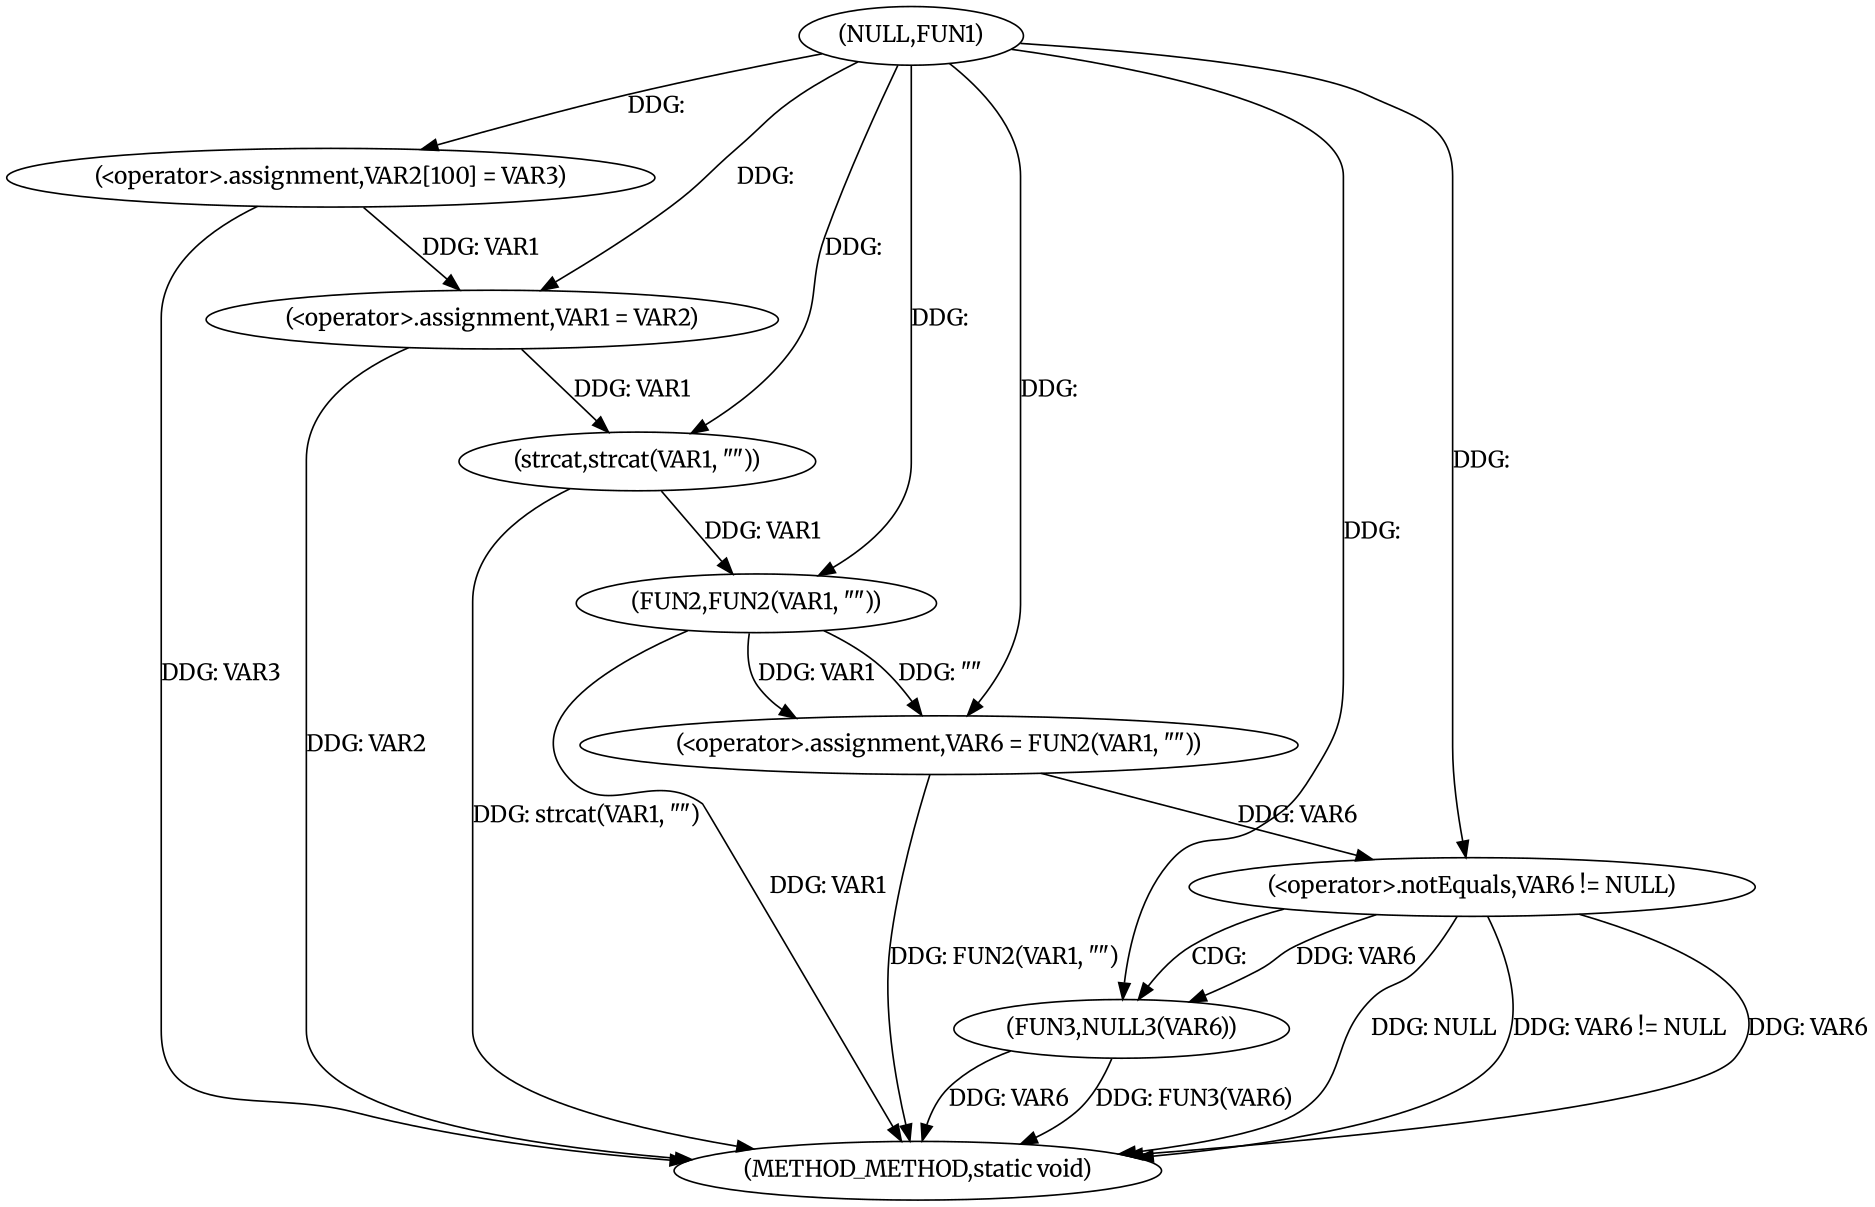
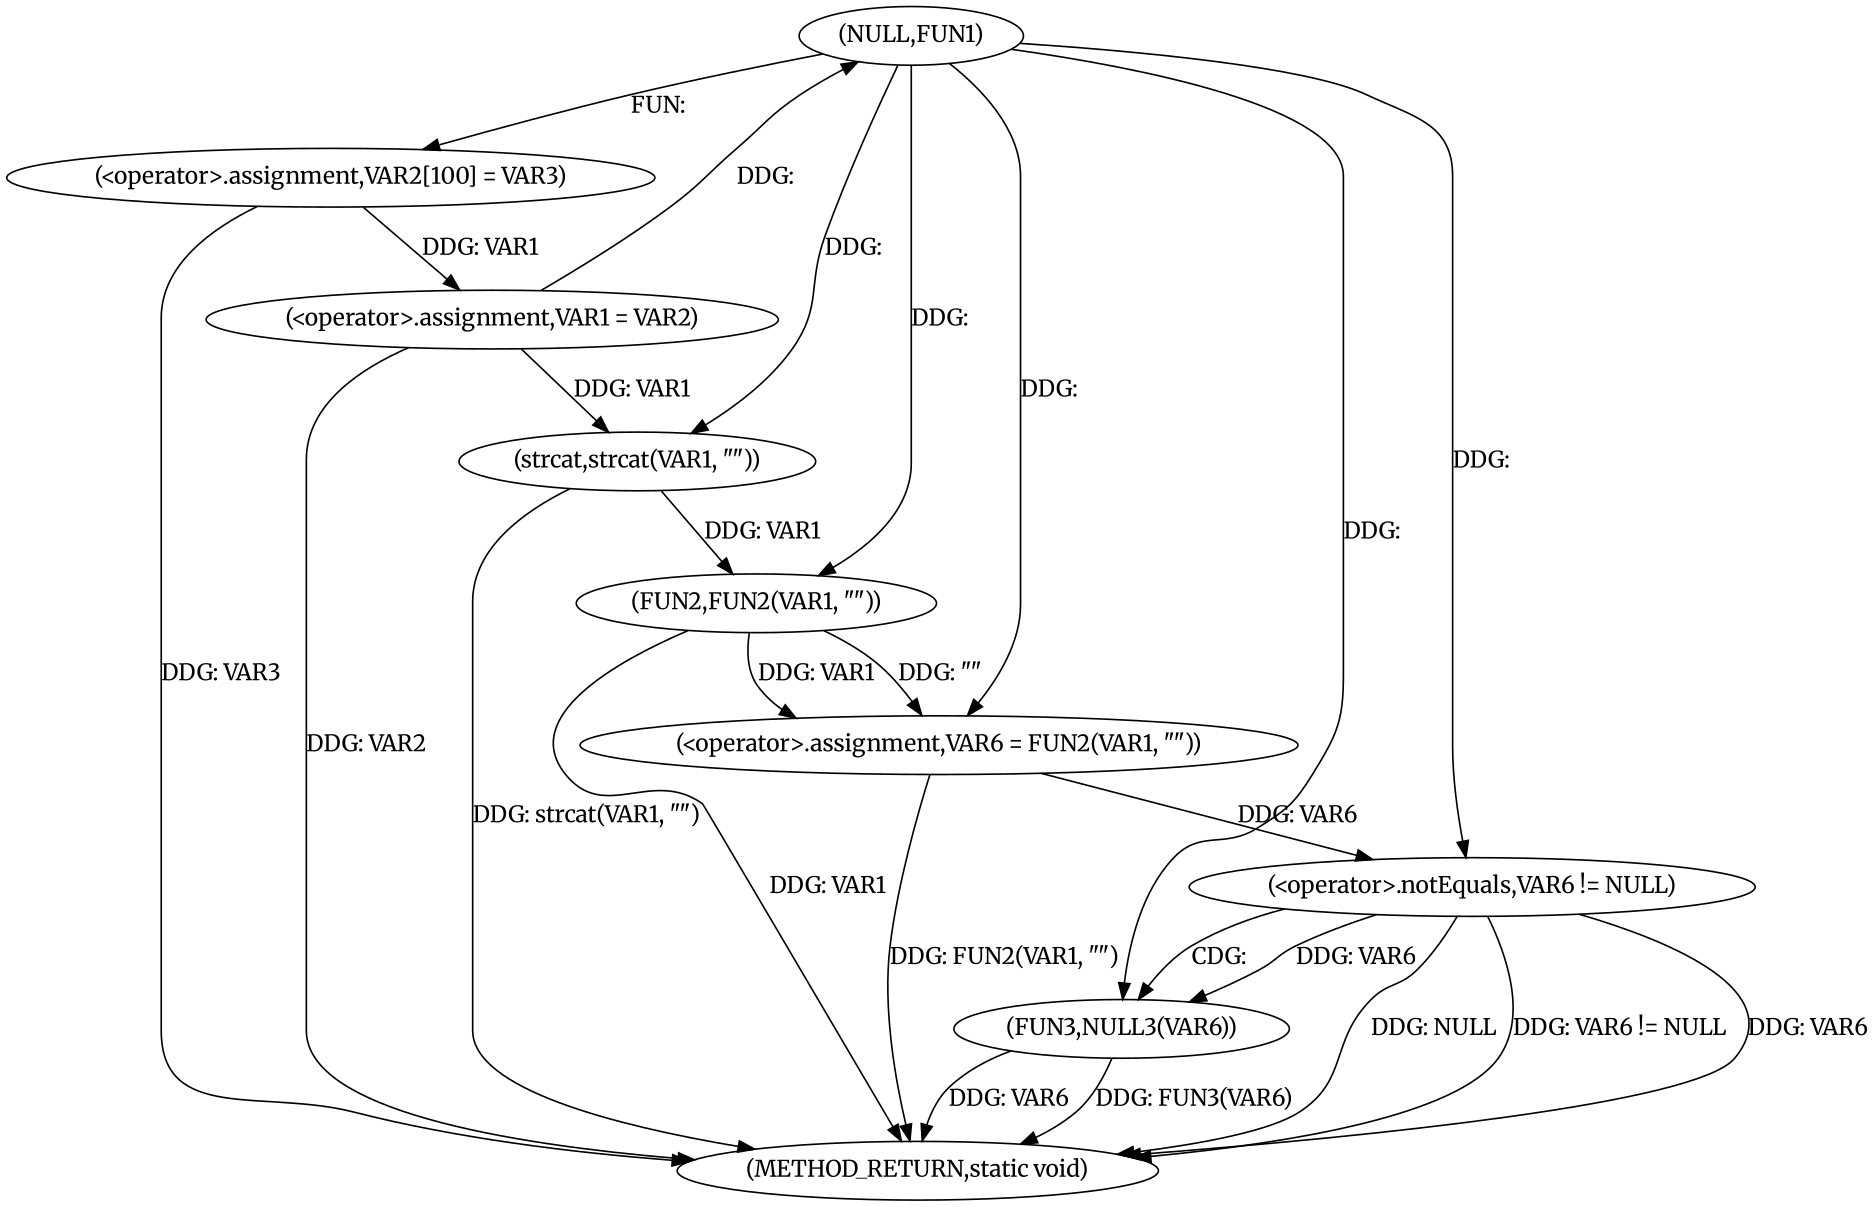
edge "(NULL,FUN1)" -> "(<operator>.assignment,VAR2[100] = VAR3)": label "DDG: " -> "FUN: "
edge "(NULL,FUN1)" -> "(<operator>.assignment,VAR1 = VAR2)": reversed
node "(METHOD_METHOD,static void)": label "(METHOD_METHOD,static void)" -> "(METHOD_RETURN,static void)"
